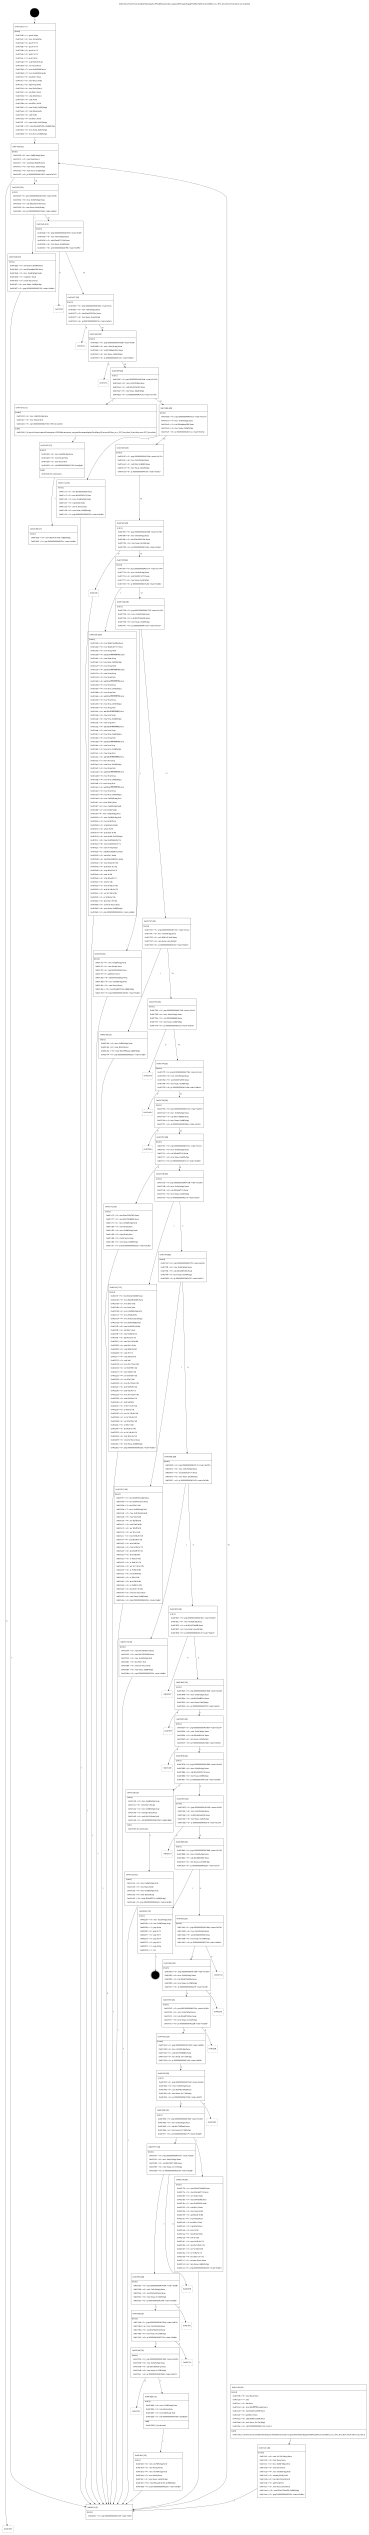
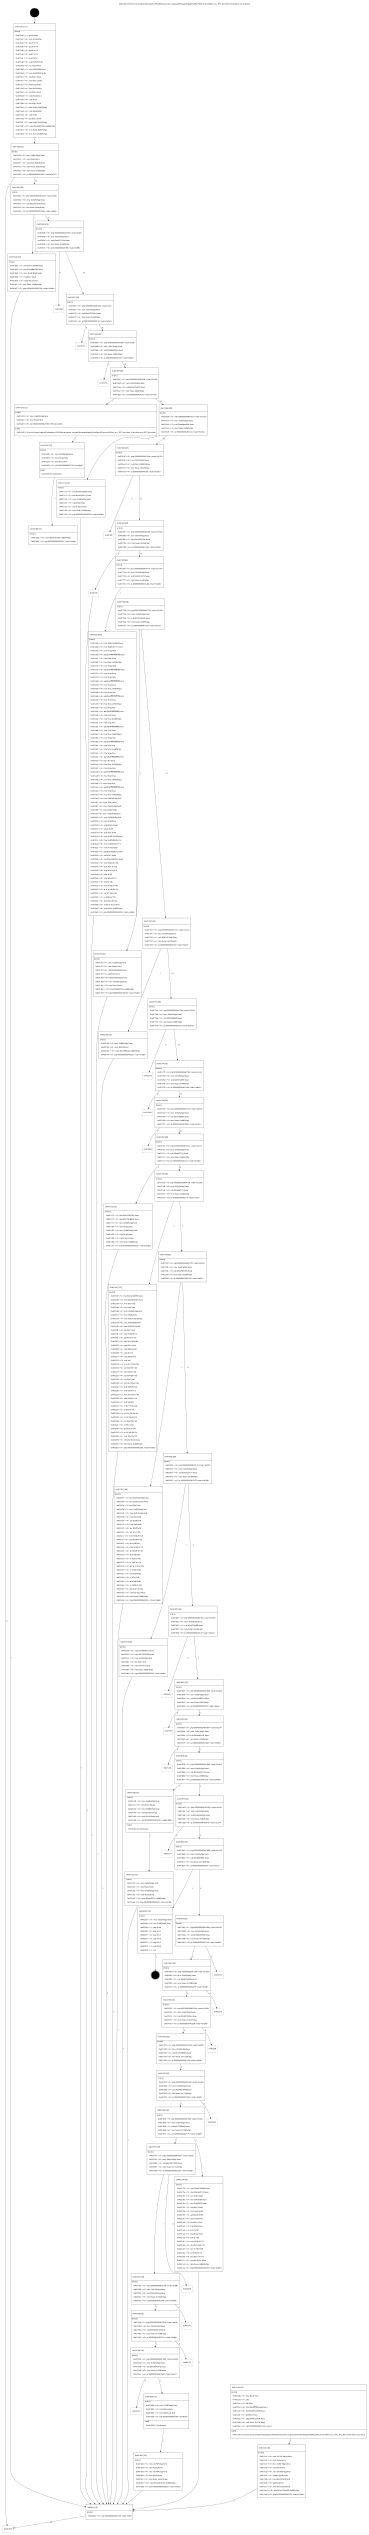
node "0x401bfc": added
edge "0x40170f [28]" -> "0x40172b [28]": removed, label "12"
edge "0x40235c [5]" -> "0x40160f [32]": now "0x40235c [5]" -> "0x401d47"
